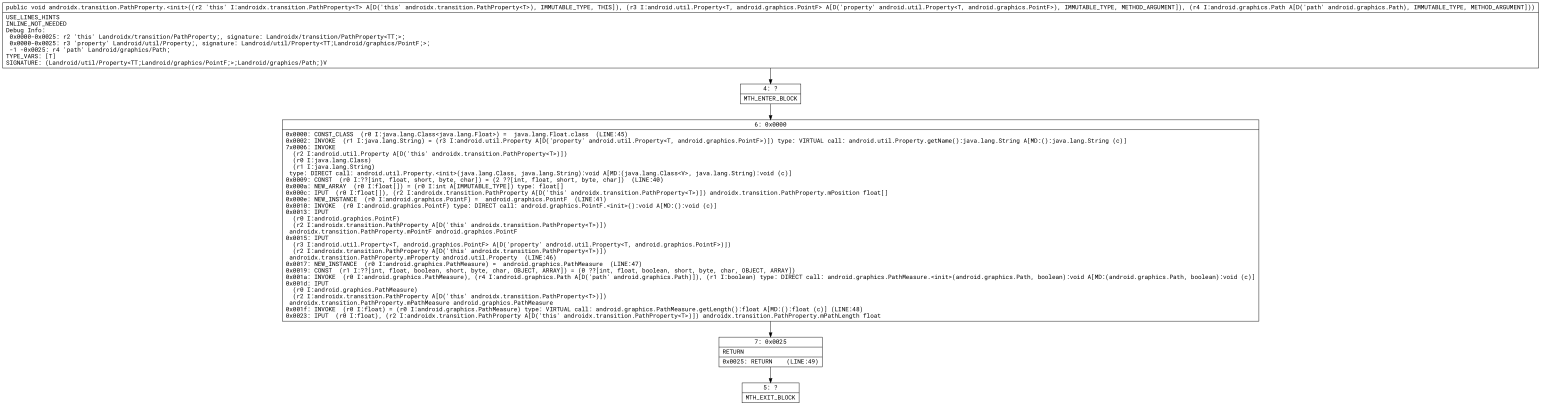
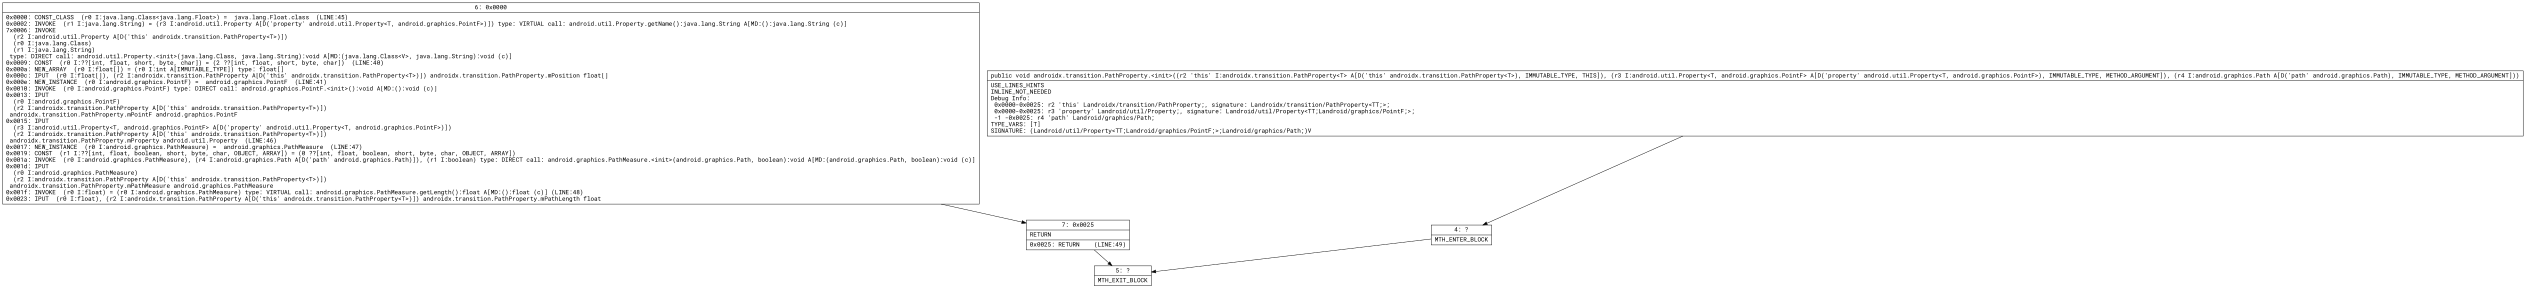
edge "4: ?" -> "6: 0x0000": now "4: ?" -> "5: ?"
